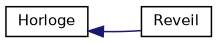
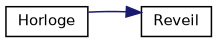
edge "Reveil" -> "Horloge": reversed
